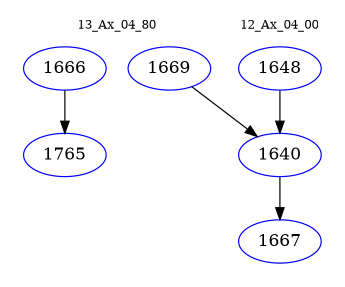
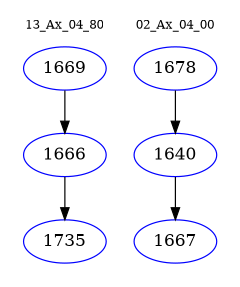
cluster "12_Ax_04_00": label "12_Ax_04_00" -> "02_Ax_04_00"
node "1648": label "1648" -> "1678"
edge "1669" -> "1640": now "1669" -> "1666"
node "1765": label "1765" -> "1735"
